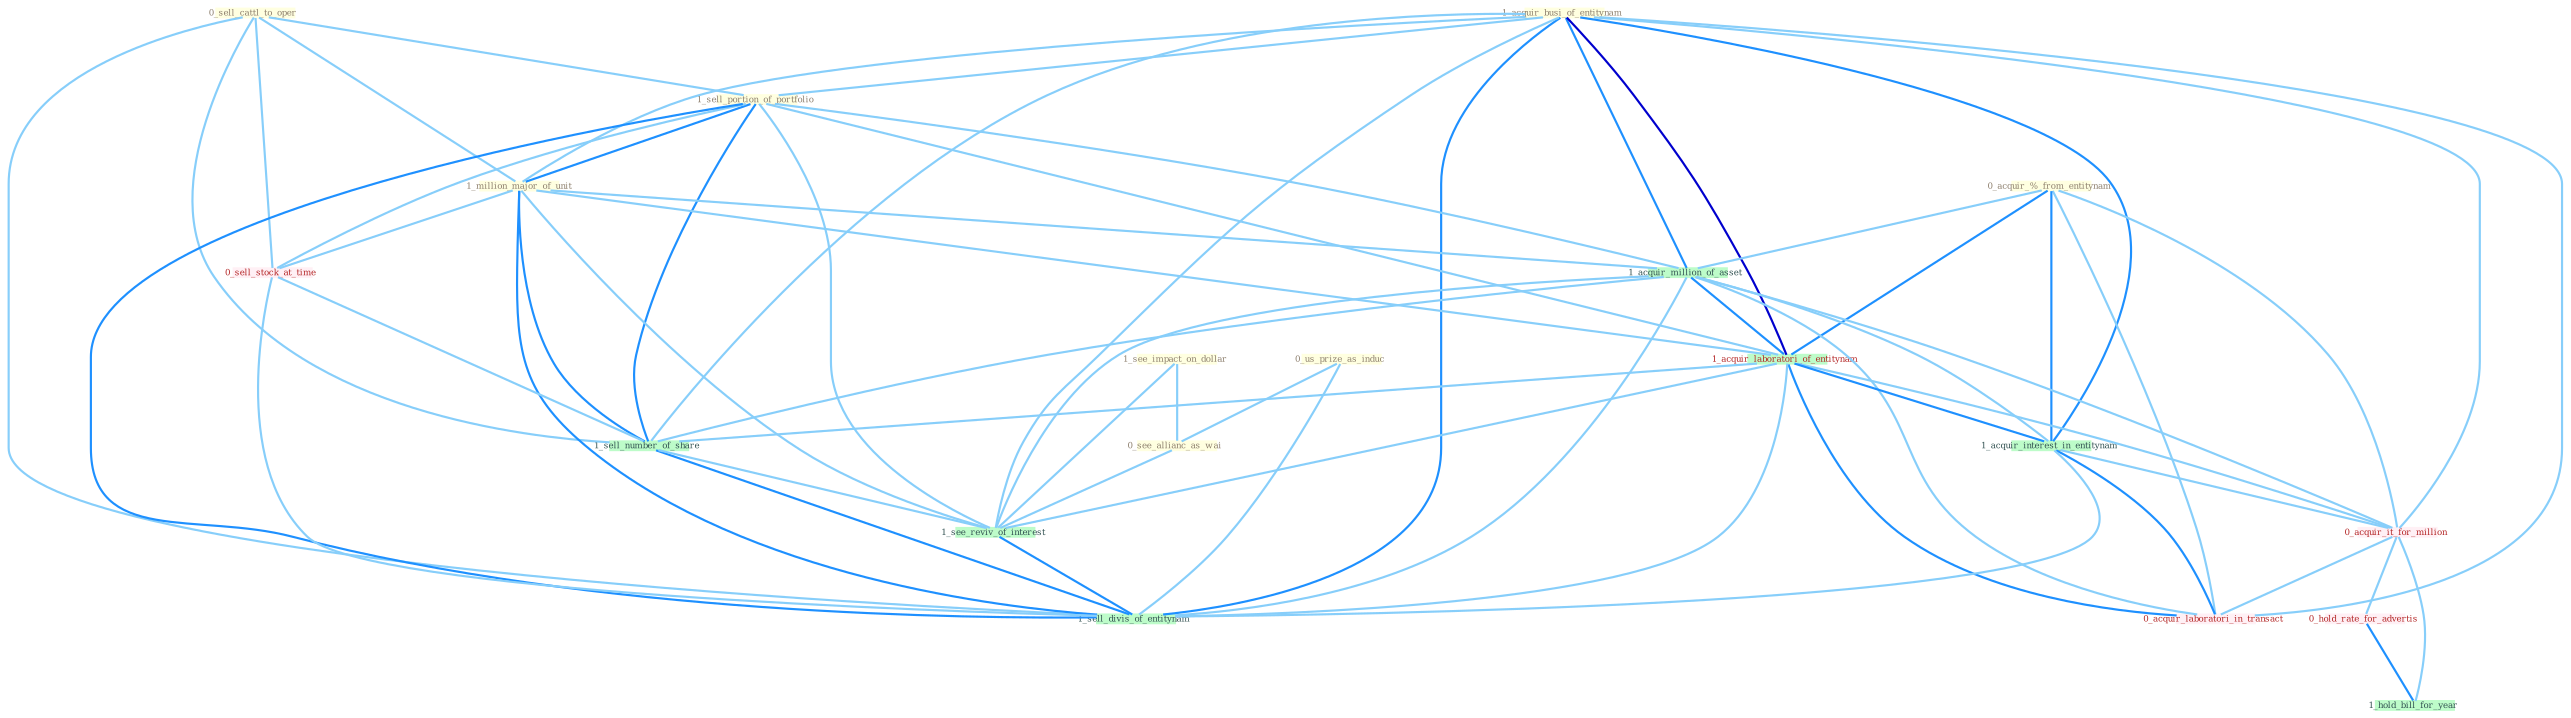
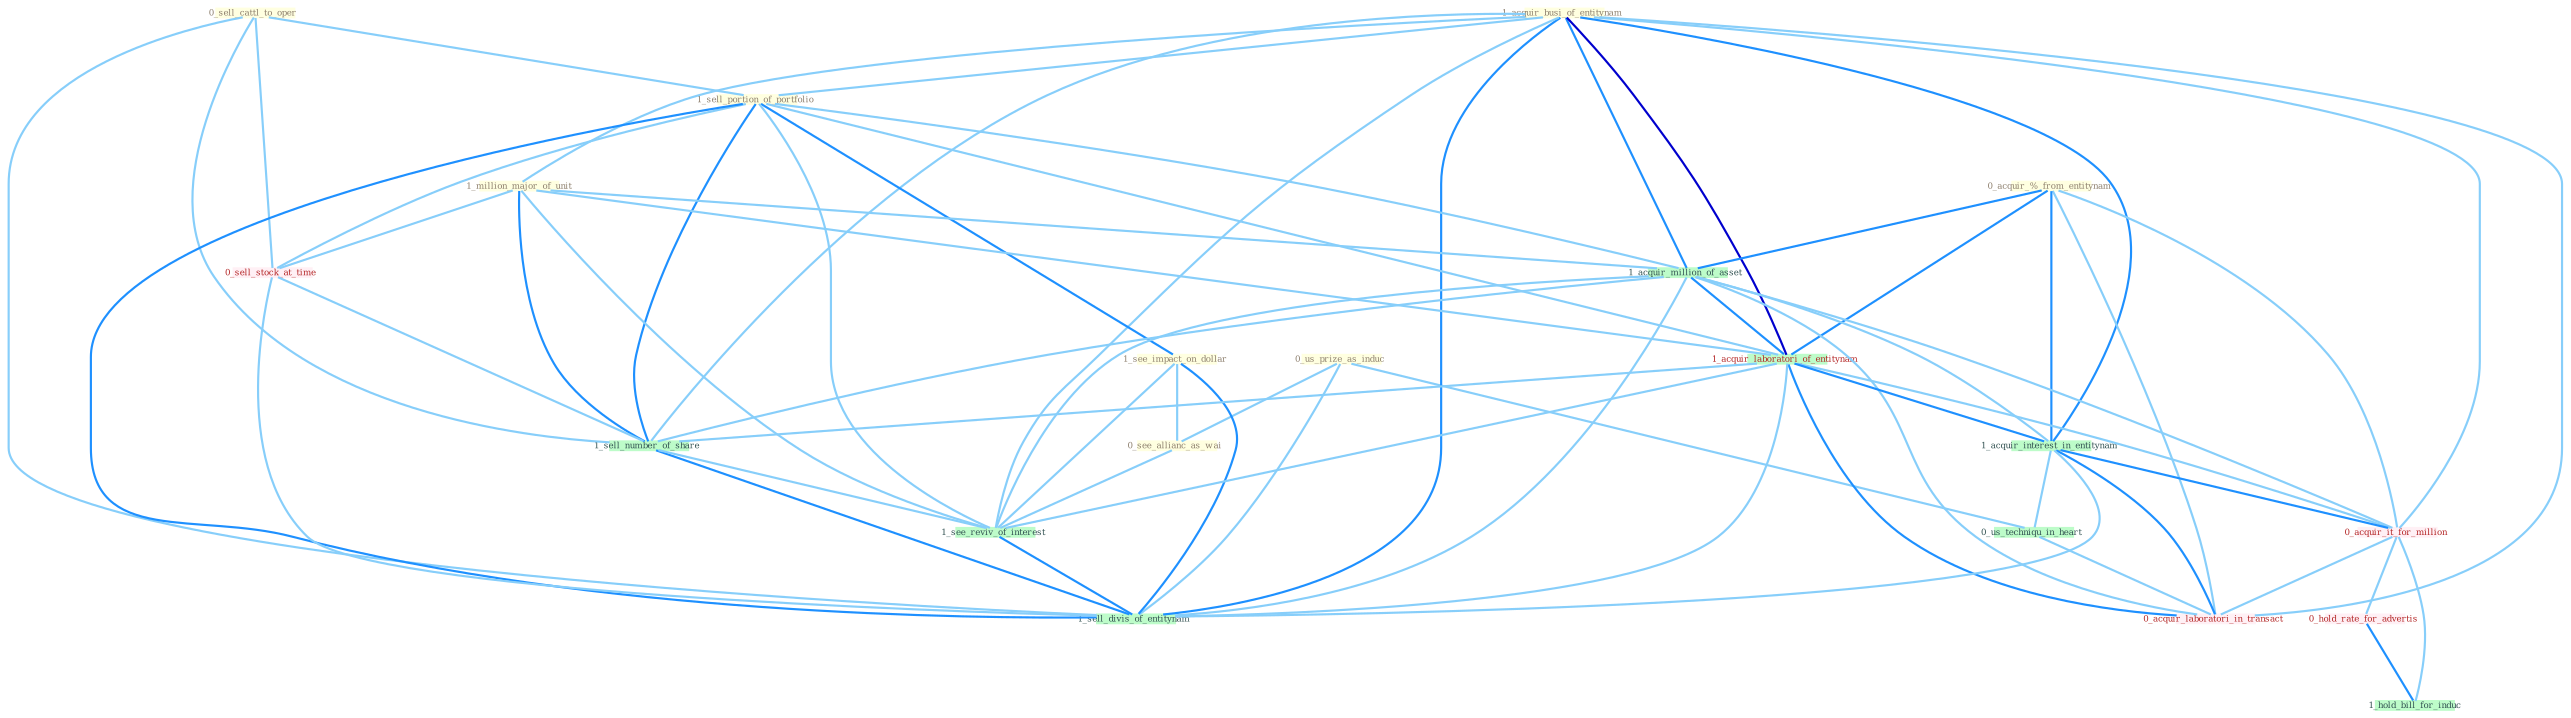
edge "0_sell_cattl_to_oper" -- "1_million_major_of_unit": removed
edge "1_sell_portion_of_portfolio" -- "1_million_major_of_unit": now "1_sell_portion_of_portfolio" -- "1_see_impact_on_dollar"
edge "0_acquir_%_from_entitynam" -- "1_acquir_million_of_asset": color #87cefa -> #1e90ff
edge "1_acquir_interest_in_entitynam" -- "0_acquir_it_for_million": color #87cefa -> #1e90ff
edge "1_million_major_of_unit" -- "1_sell_divis_of_entitynam": now "1_see_impact_on_dollar" -- "1_sell_divis_of_entitynam"
node "0_us_techniqu_in_heart": added
node "1_hold_bill_for_year": label "1_hold_bill_for_year" -> "1_hold_bill_for_induc"
